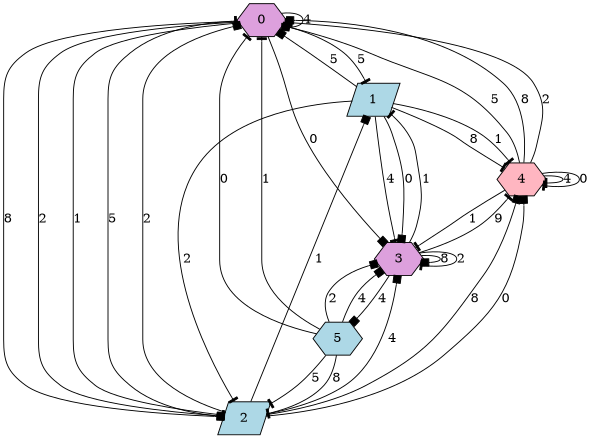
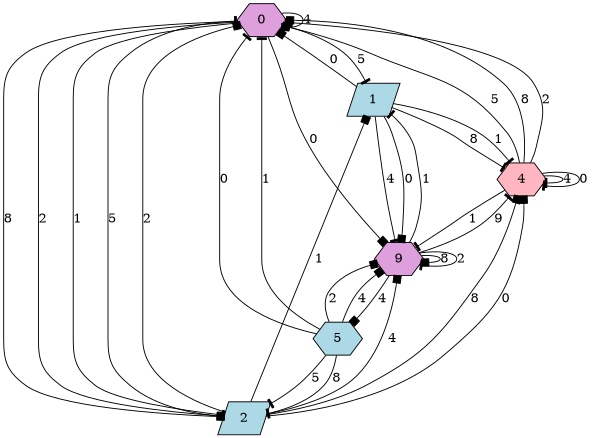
edge "1" -> "0": label "5" -> "0"
edge "1" -> "2": removed, label "2"
node "3": label "3" -> "9"
